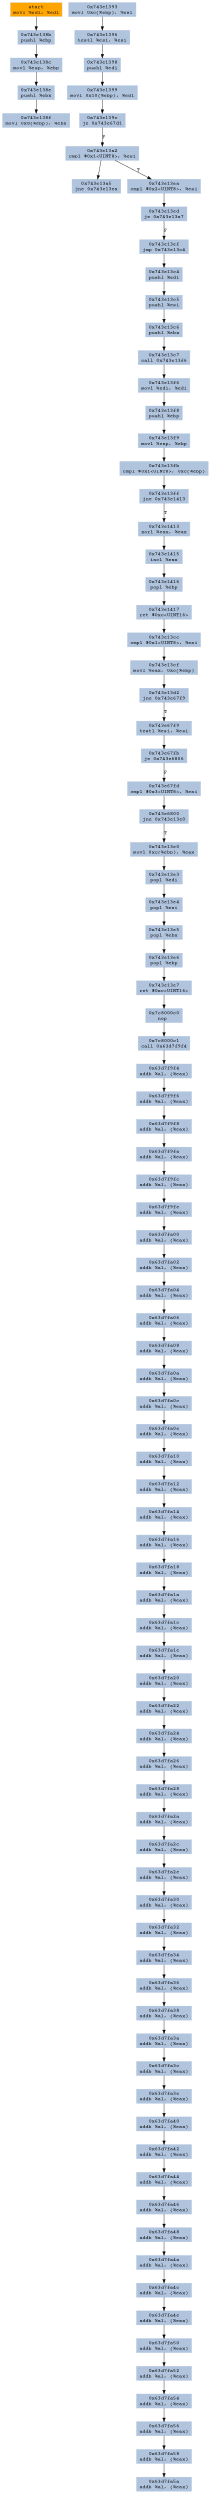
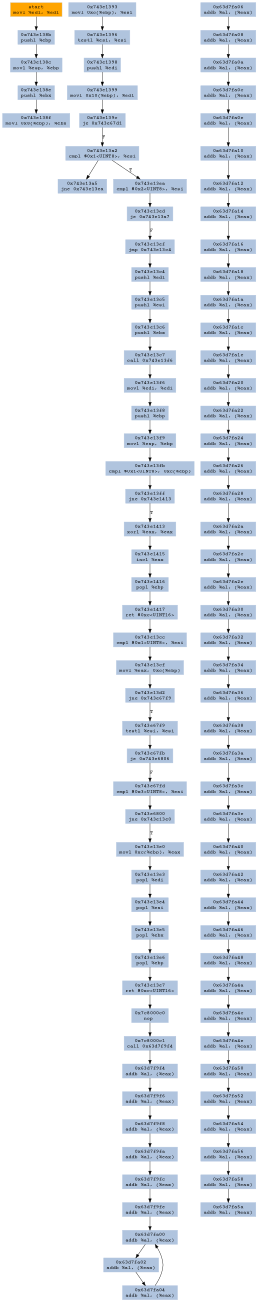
edge "0x63d7fa04 addb %al, (%eax)" -> "0x63d7fa06 addb %al, (%eax)": now "0x63d7fa04 addb %al, (%eax)" -> "0x63d7fa00 addb %al, (%eax)"
